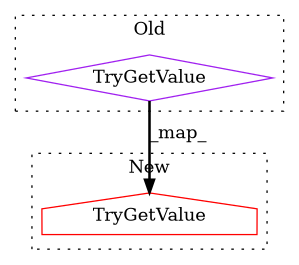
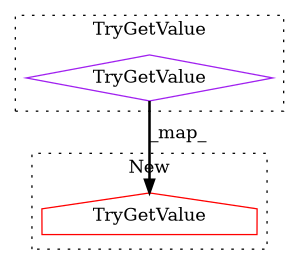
cluster "Old": label "Old" -> "TryGetValue"
